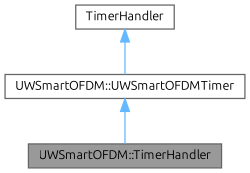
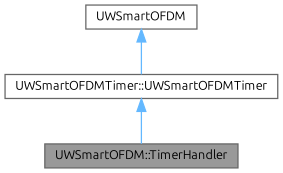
node "TimerHandler": label "TimerHandler" -> "UWSmartOFDM"
node "UWSmartOFDM::UWSmartOFDMTimer": label "UWSmartOFDM::UWSmartOFDMTimer" -> "UWSmartOFDMTimer::UWSmartOFDMTimer"
